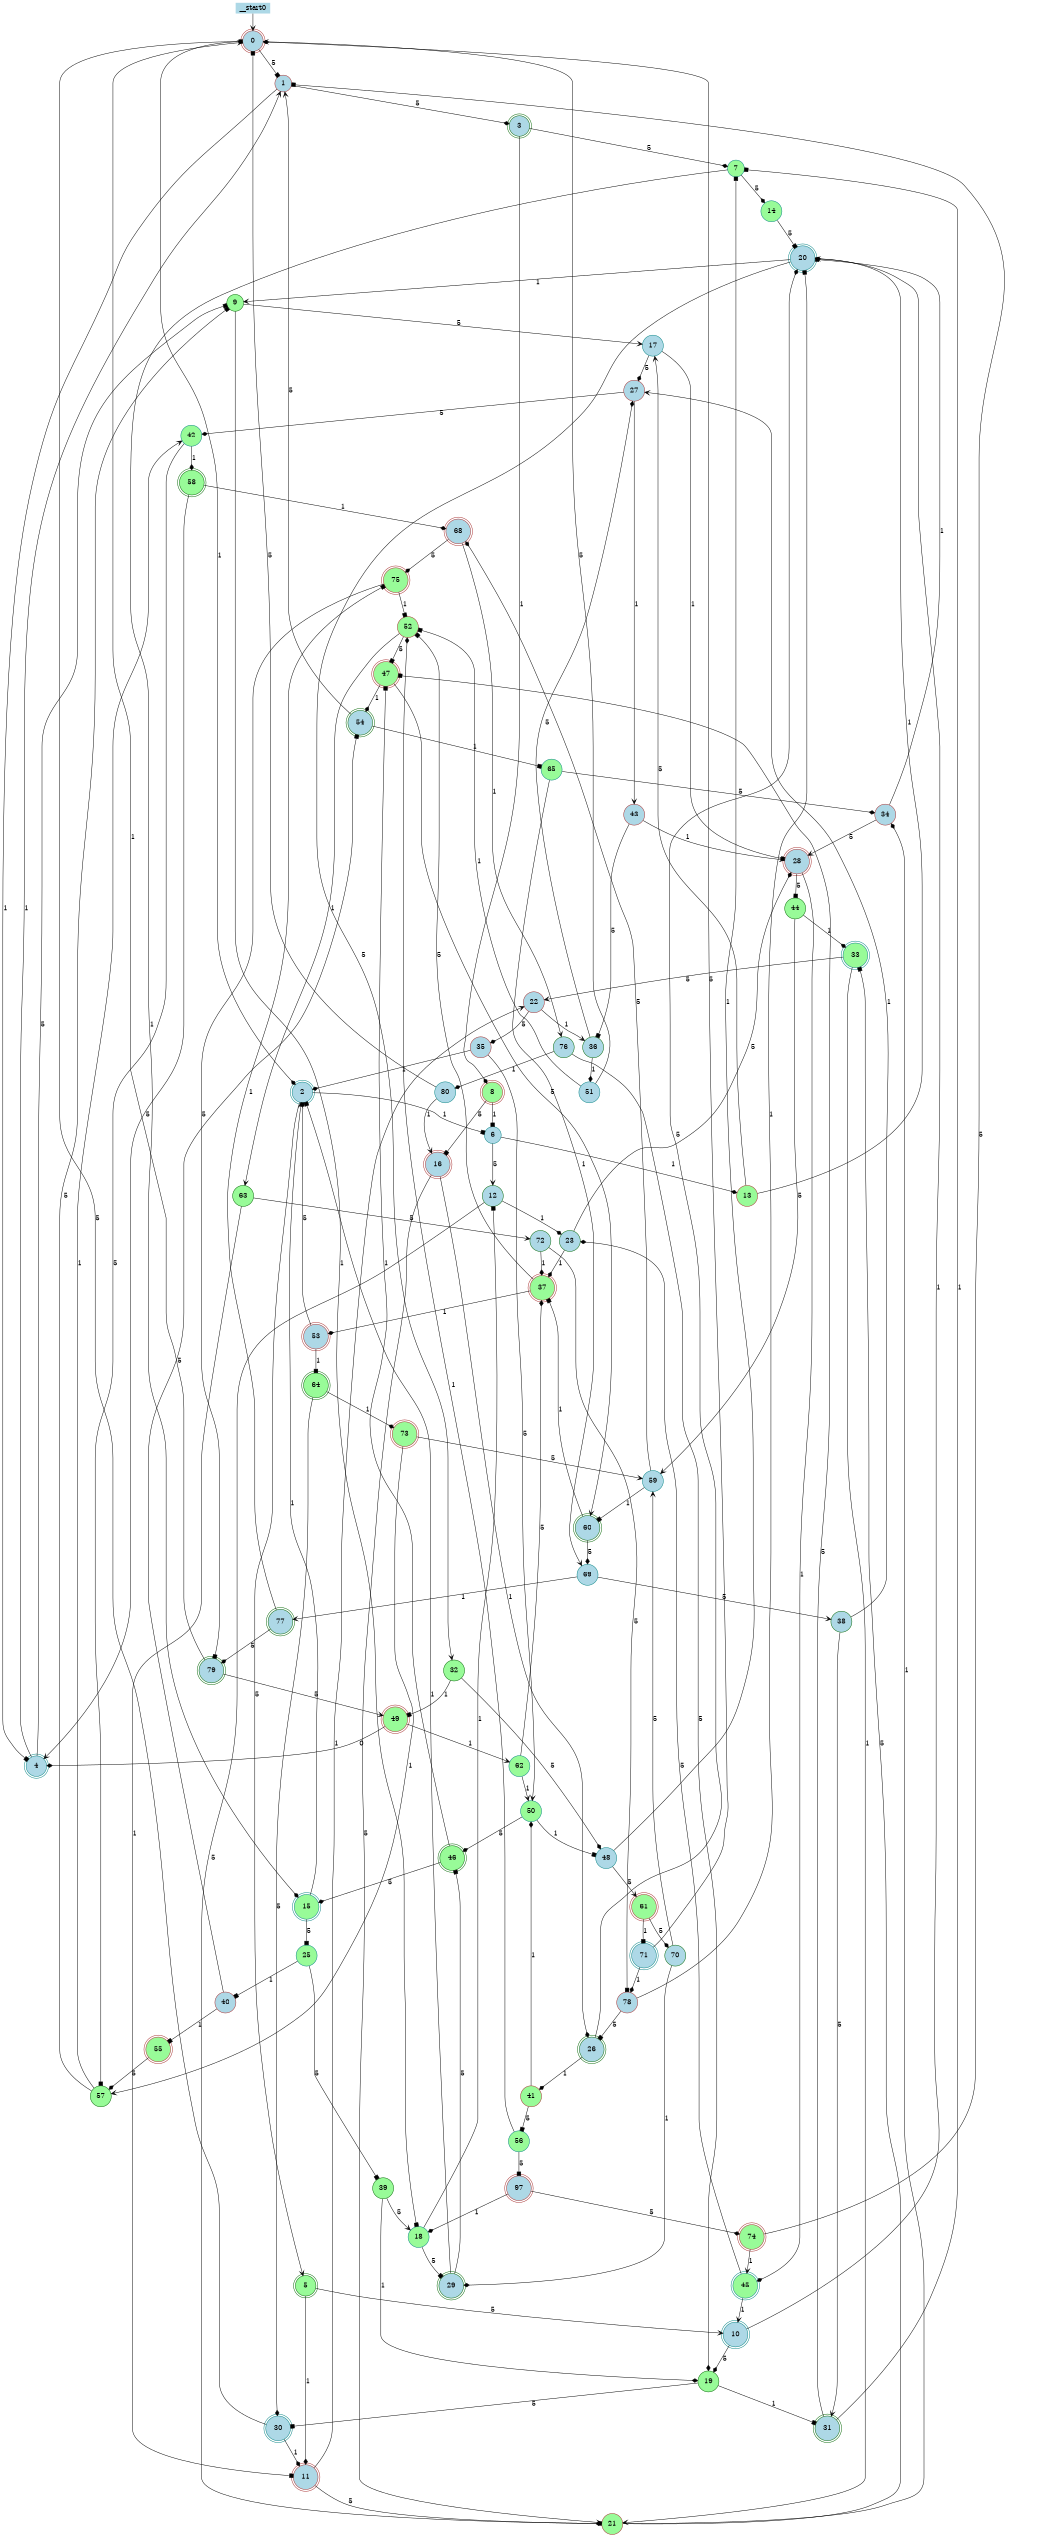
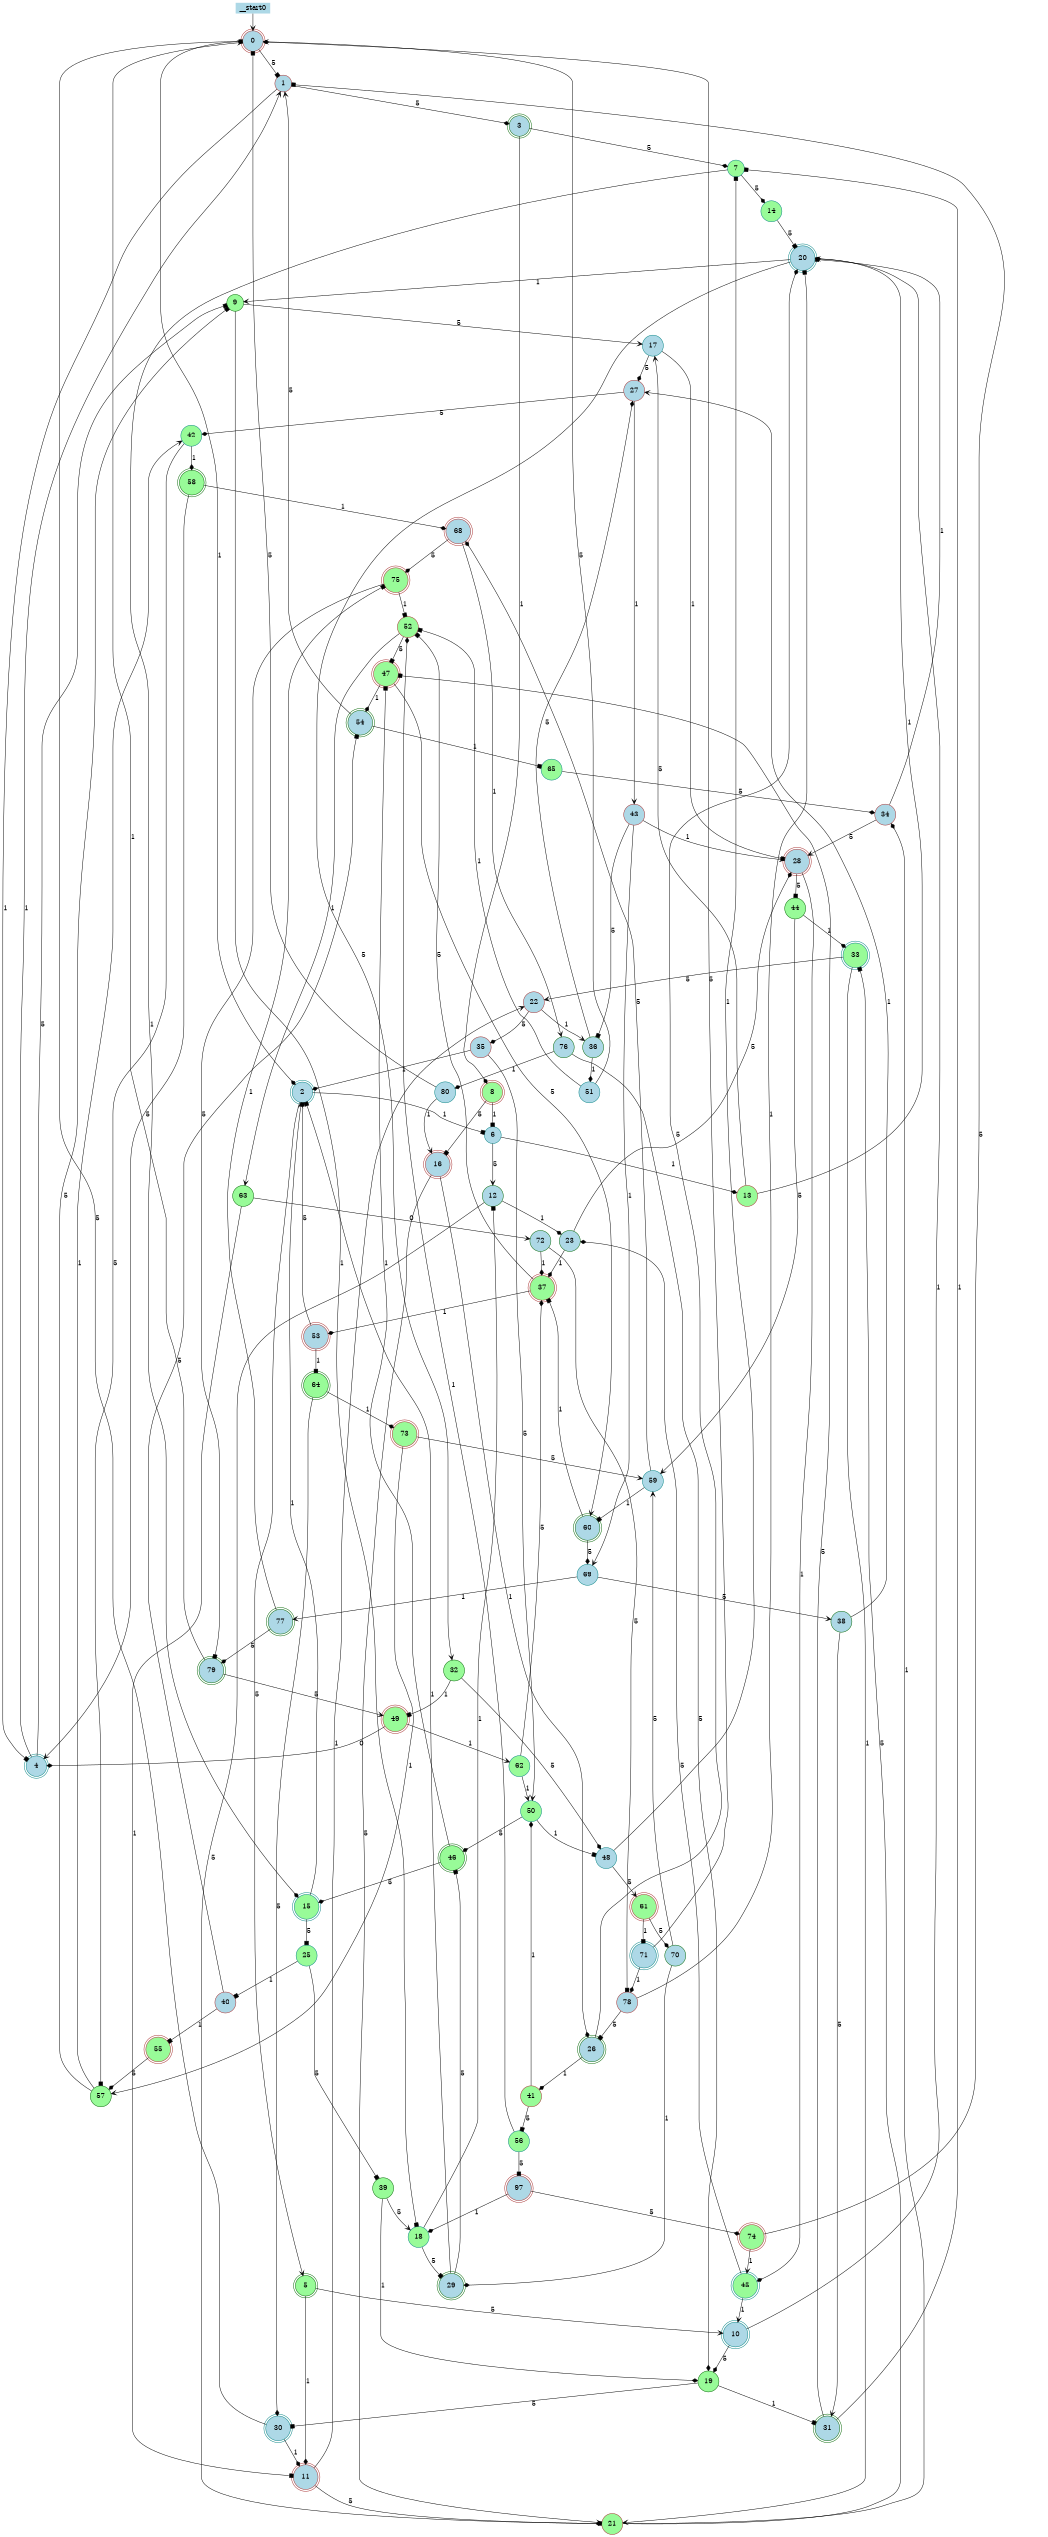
edge "65" -> "69": now "43" -> "69"
edge "63" -> "72": label "5" -> "0"
